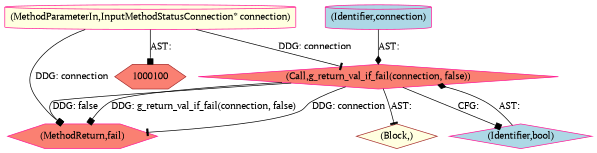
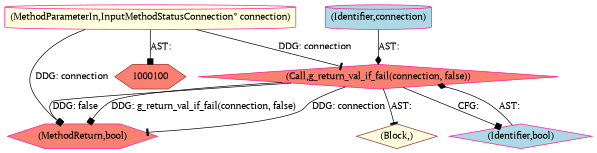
node "(MethodReturn,fail)": label "(MethodReturn,fail)" -> "(MethodReturn,bool)"
